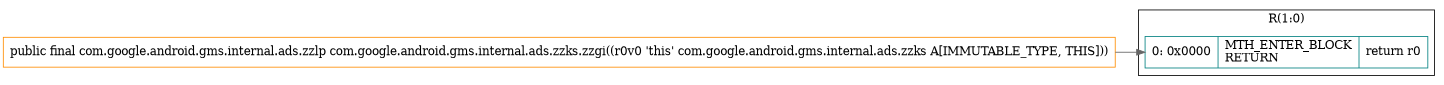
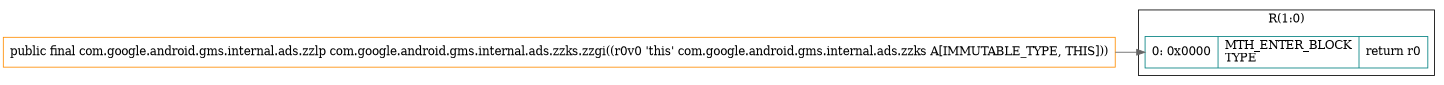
node "0: 0x0000": text "RETURN" -> "TYPE"
